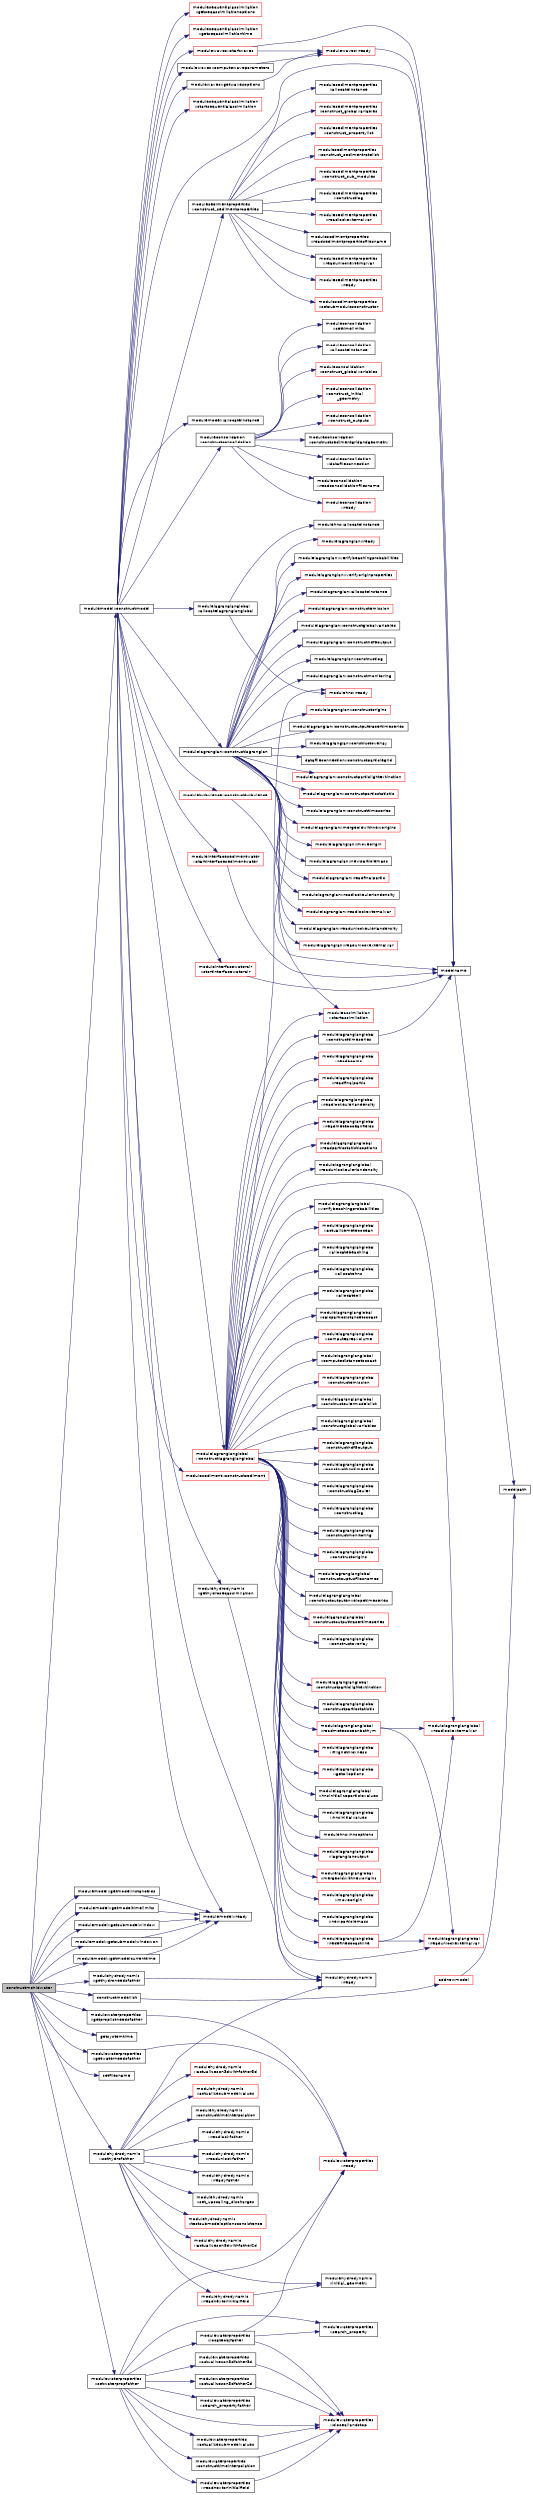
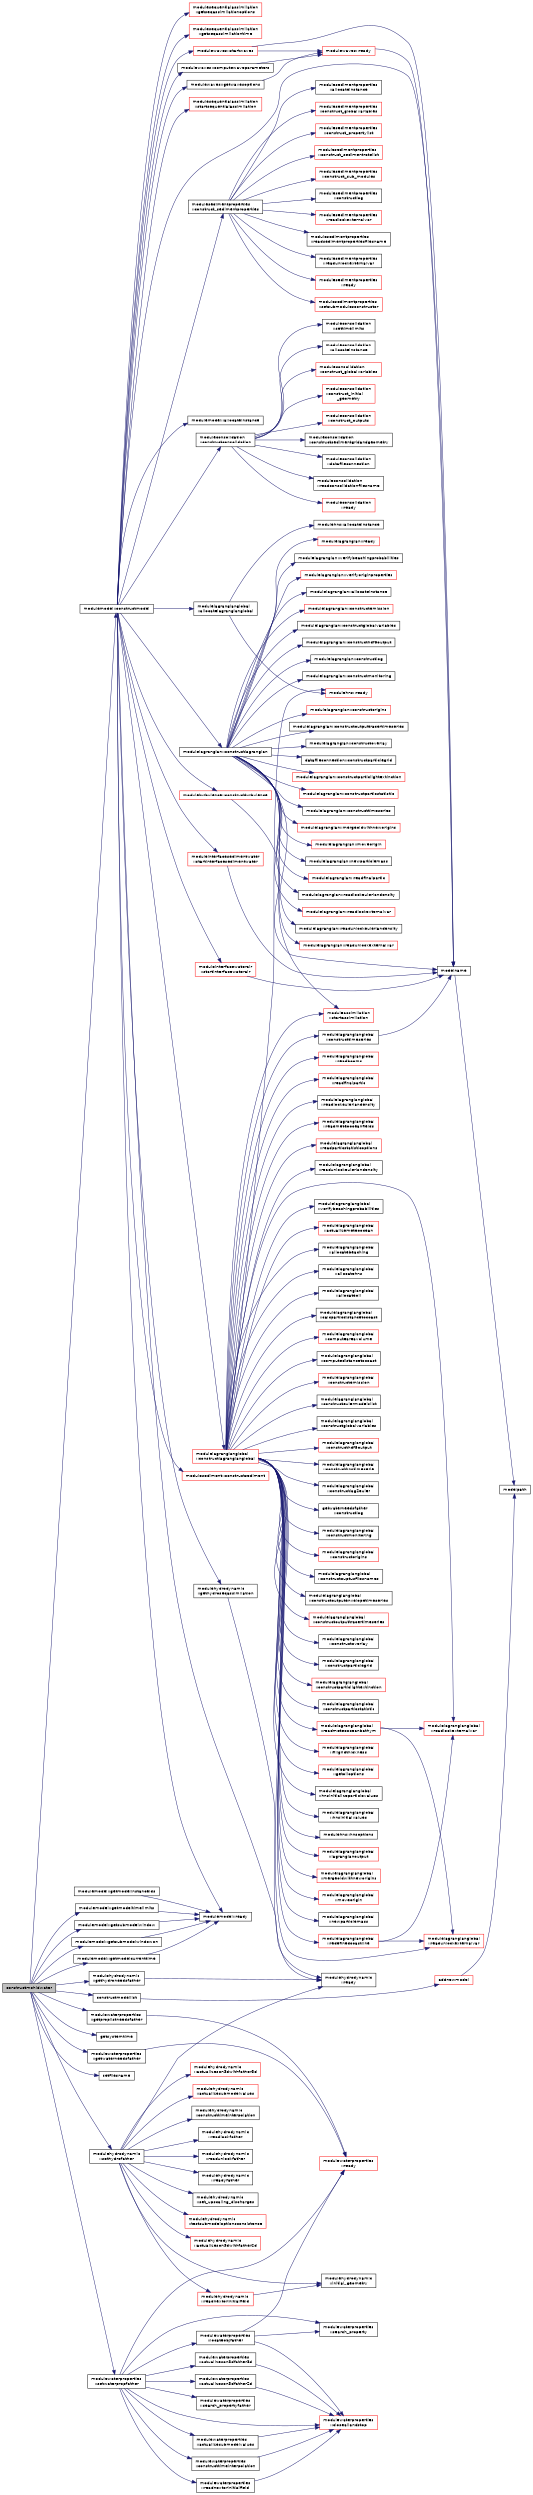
node "modulelagrangianglobal ::constructlog": label "modulelagrangianglobal ::constructlog" -> "getwaterneedsfather ::constructlog"
node "modulelagrangianglobal ::constructparticlegrid": added
edge "constructmohidwater" -> "modulemodel::getmodelinstanceids": removed
